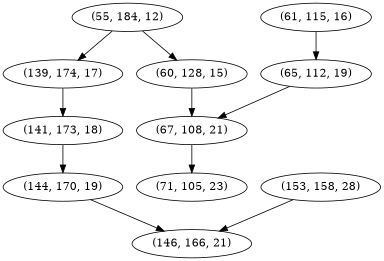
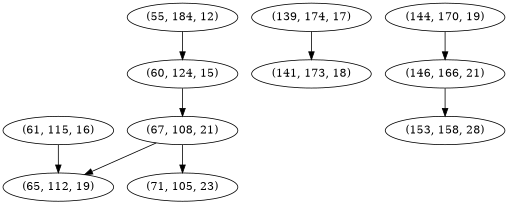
edge "(55, 184, 12)" -> "(139, 174, 17)": removed
node "(60, 128, 15)": label "(60, 128, 15)" -> "(60, 124, 15)"
edge "(65, 112, 19)" -> "(67, 108, 21)": reversed
edge "(141, 173, 18)" -> "(144, 170, 19)": removed
edge "(153, 158, 28)" -> "(146, 166, 21)": reversed
